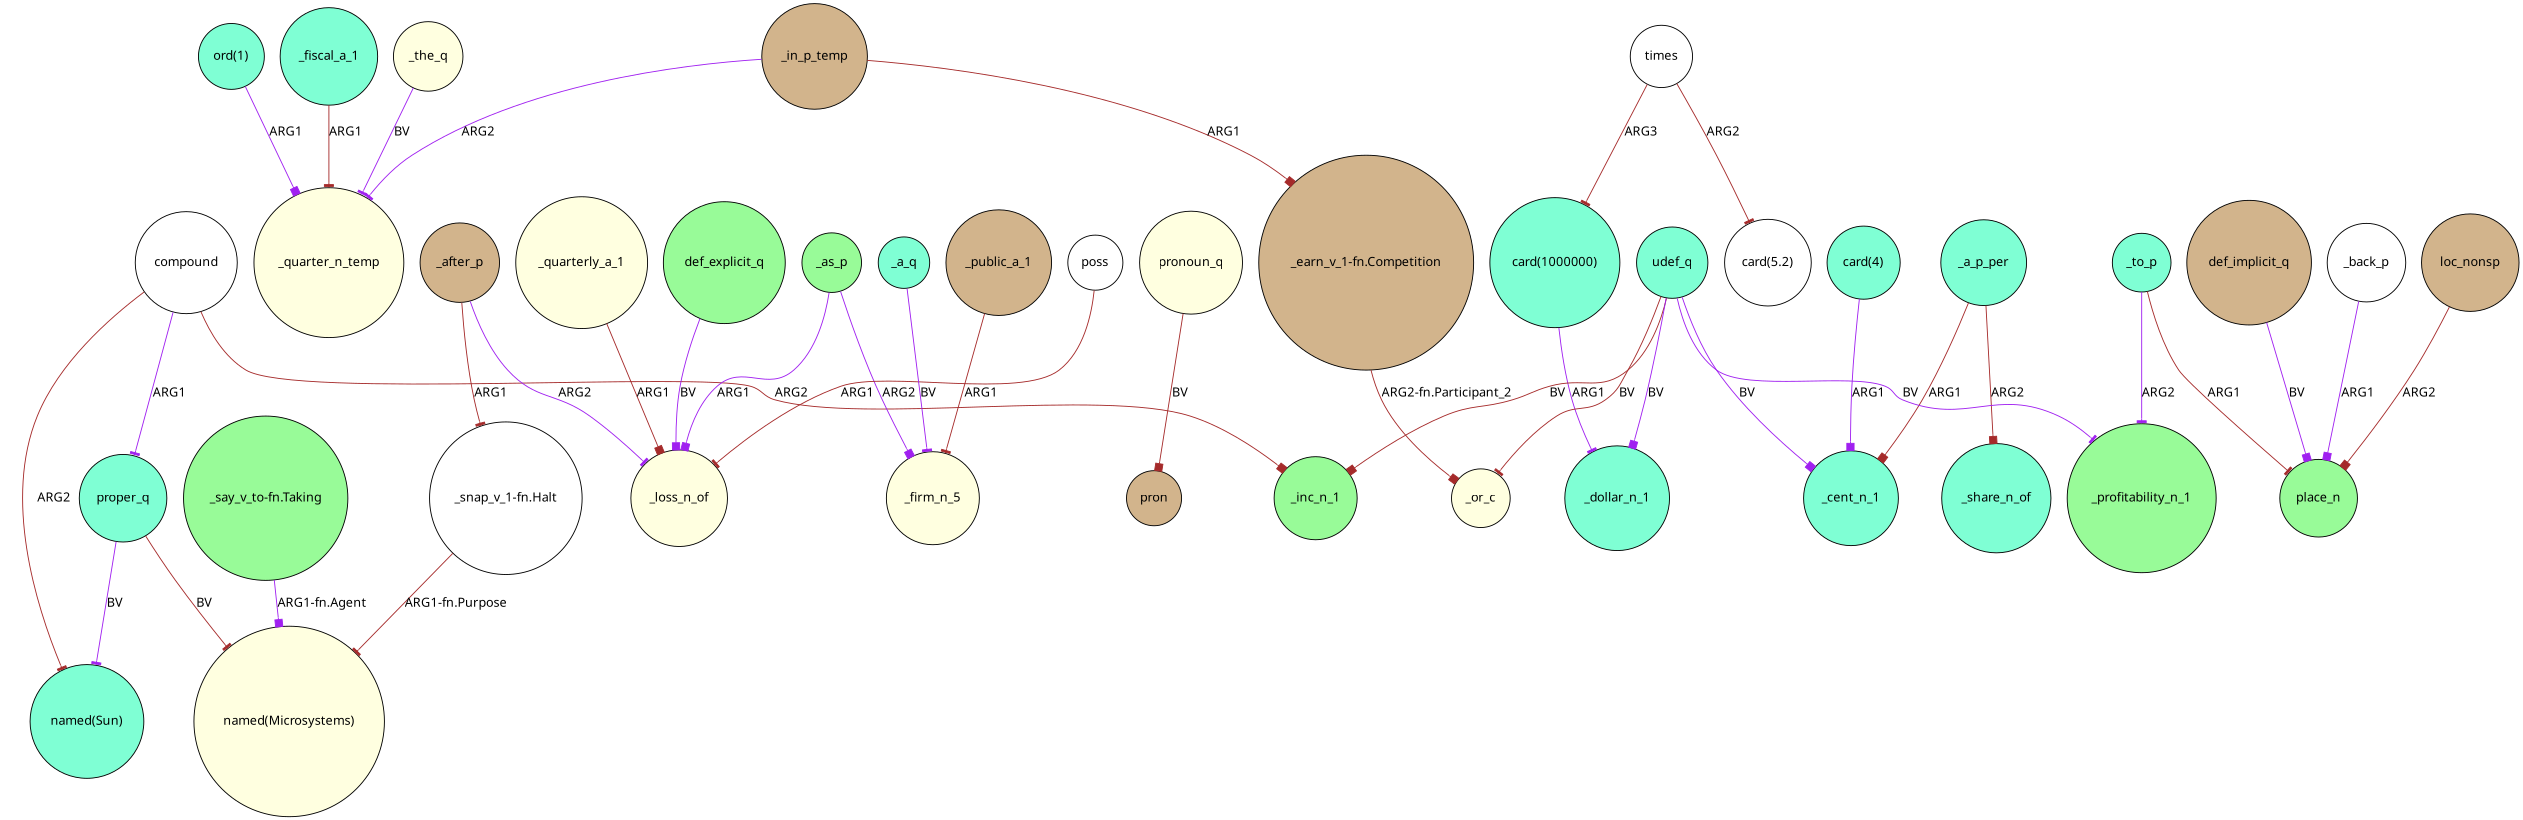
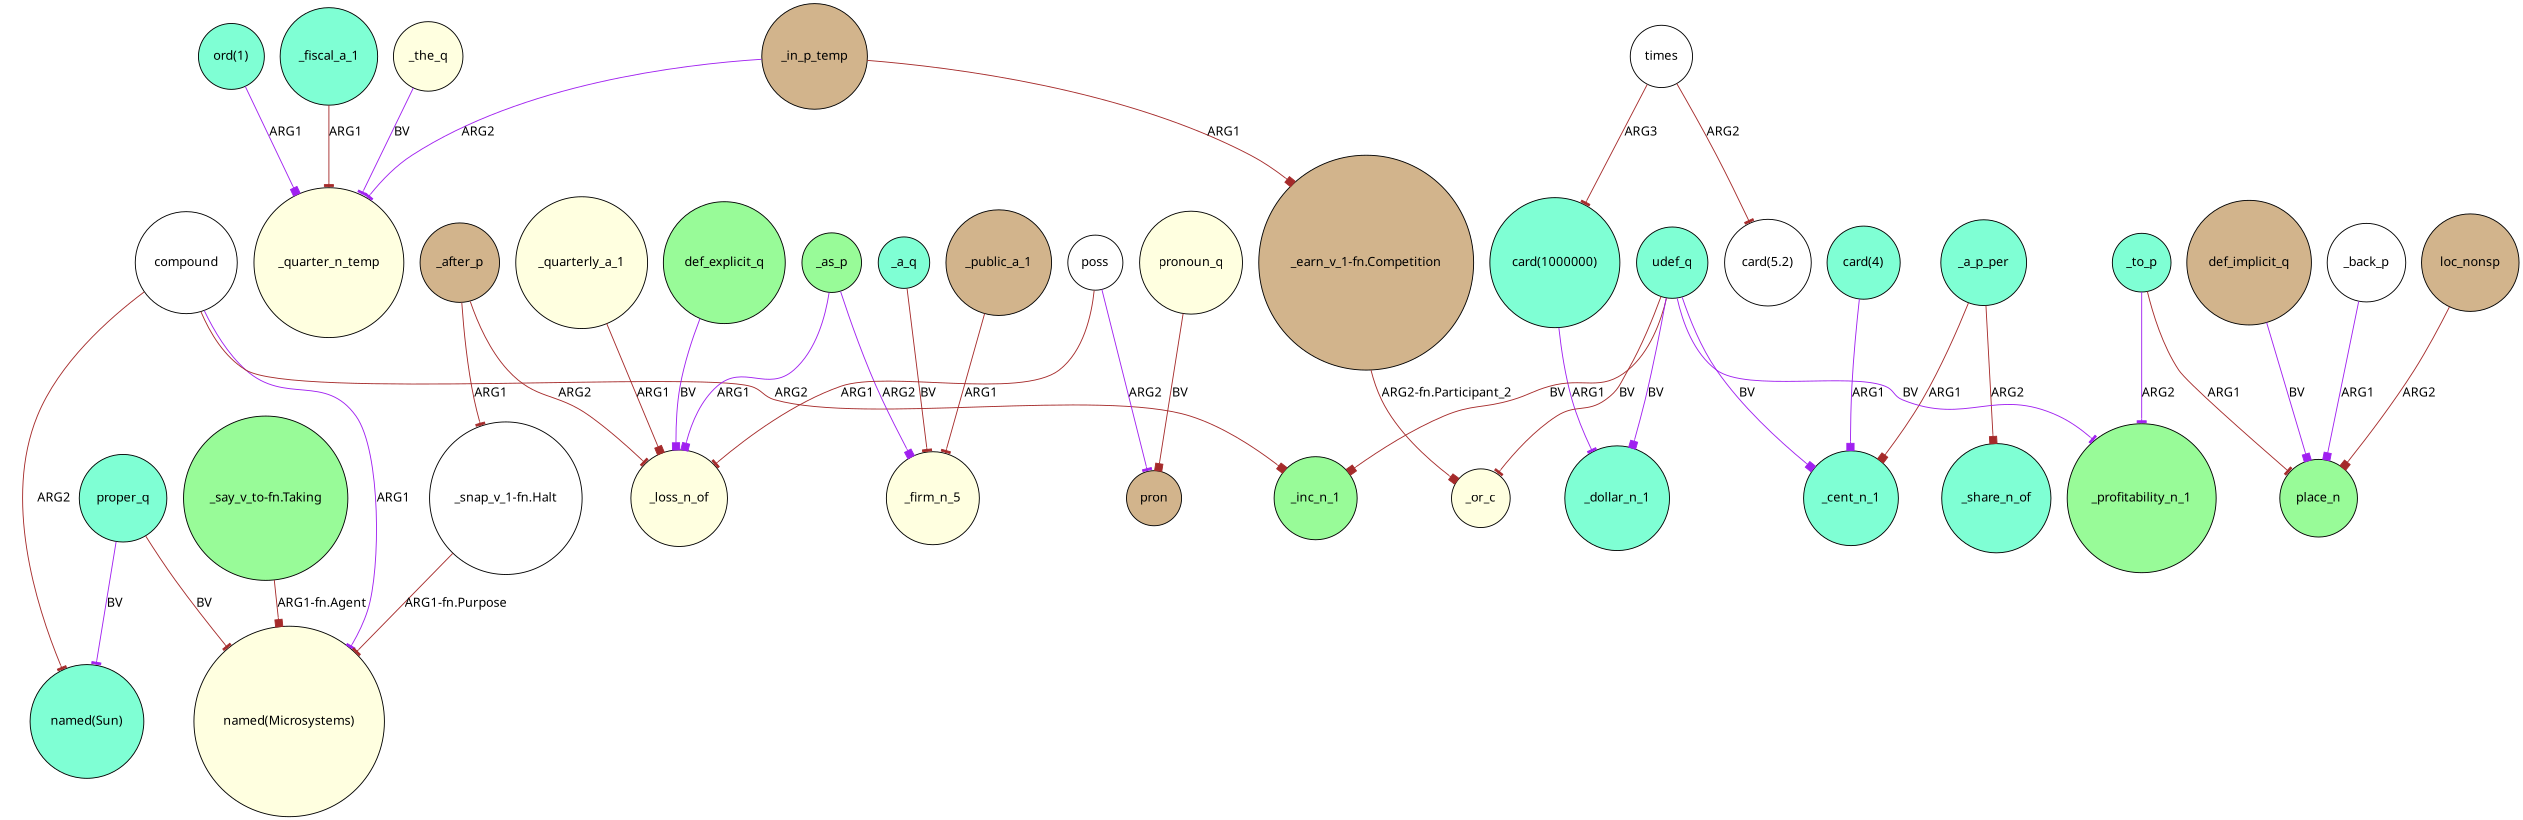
edge "_a_q" -> "_firm_n_5": color purple -> brown
edge "poss" -> "pron": added, label "ARG2"
edge "compound" -> "proper_q": now "compound" -> "named(Microsystems)"
edge "_after_p" -> "_loss_n_of": color purple -> brown
edge "_say_v_to-fn.Taking" -> "named(Microsystems)": color purple -> brown
